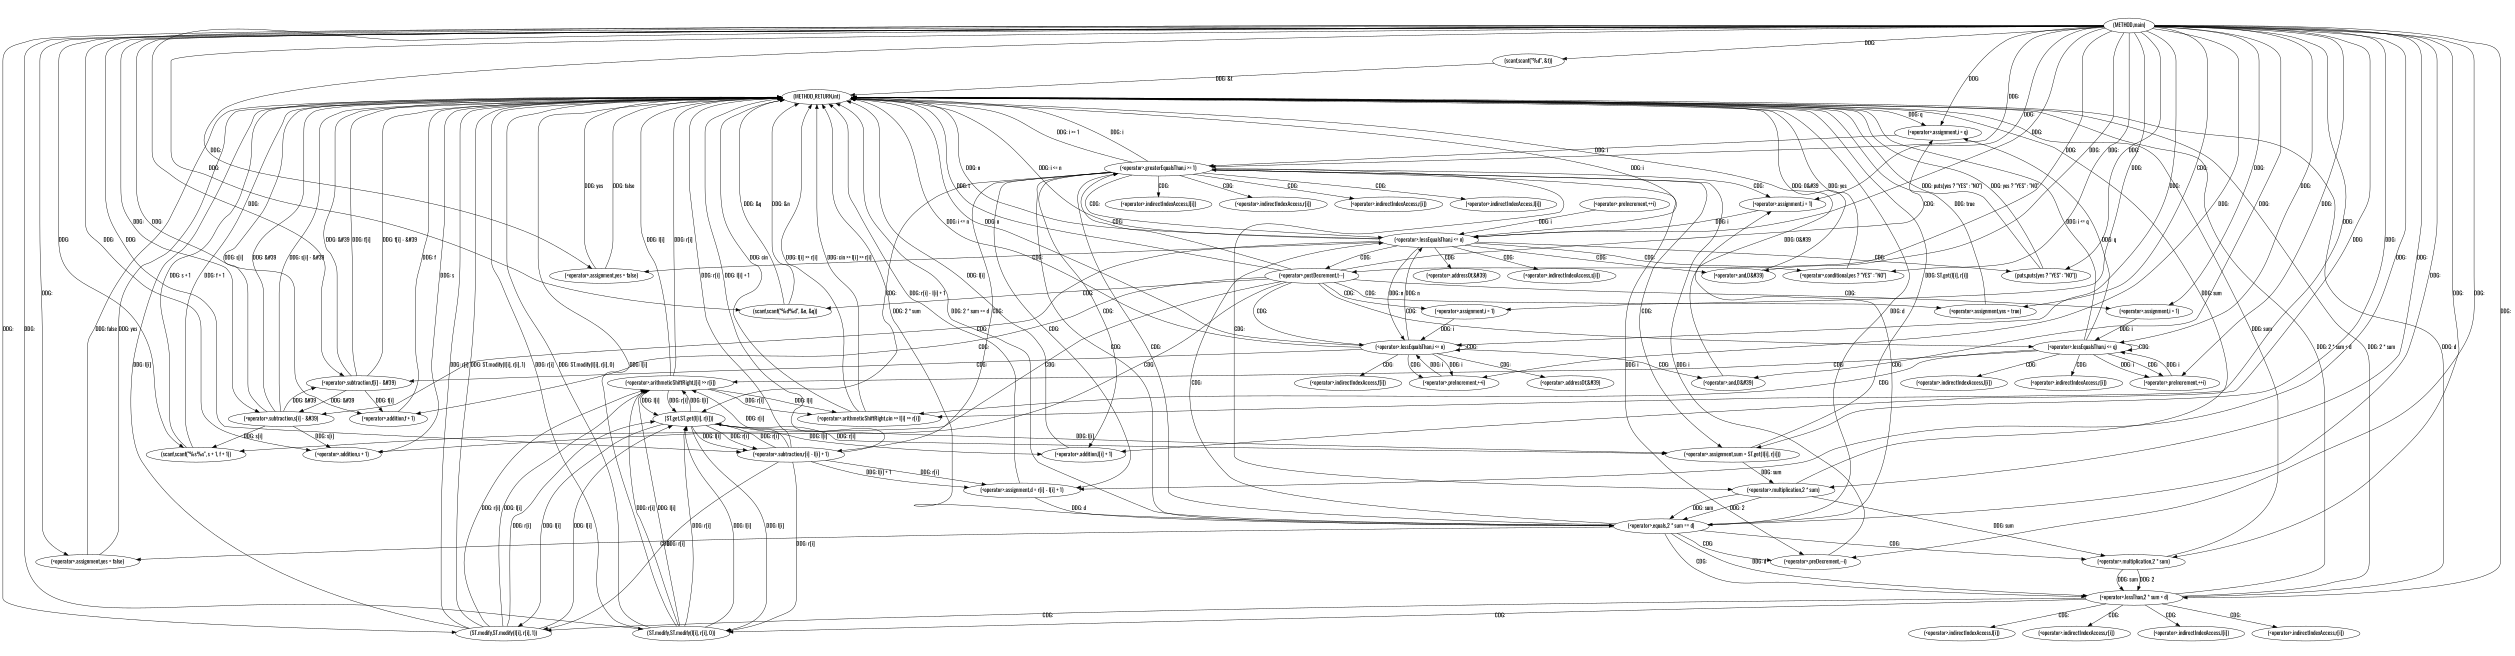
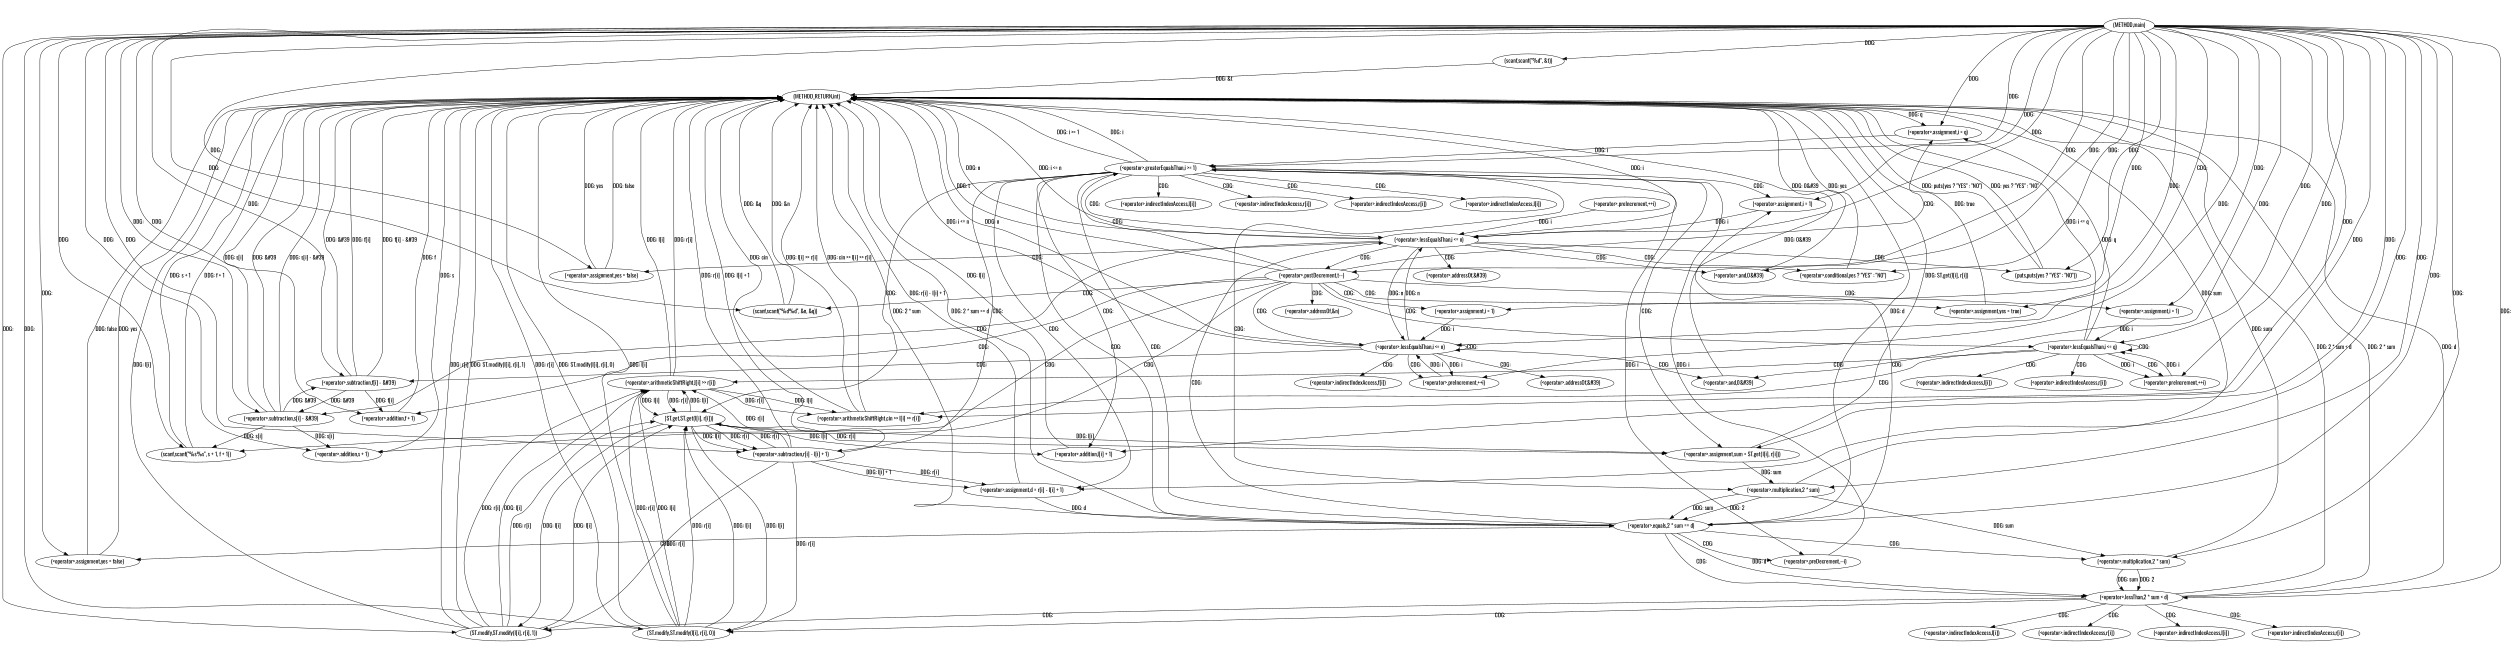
node "(<operator>.indirectIndexAccess,s[i])": removed
node "(<operator>.addressOf,&n)": added
edge "(METHOD,main)" -> "(<operator>.preDecrement,--i)": removed, label "DDG:"
